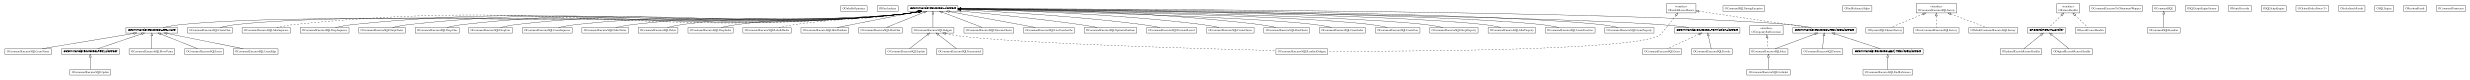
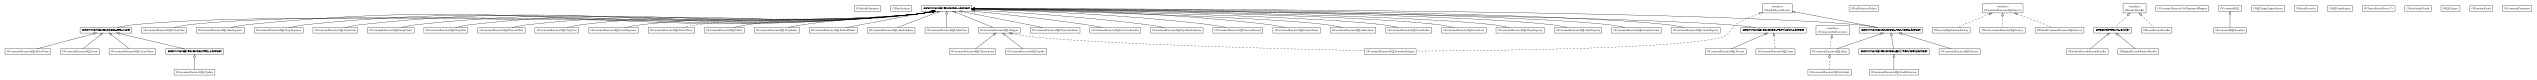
node "OCommandSQLParsingException": removed
edge "OCommandExecutorSQLAlterSequence" -> "OCommandExecutorSQLAbstract": style dashed -> solid
edge "OCommandExecutorSQLDeleteVertex" -> "OCommandExecutorSQLAbstract": style solid -> dashed
edge "OCommandExecutorSQLRebuildIndex" -> "OCommandExecutorSQLAbstract": style dashed -> solid
edge "OCommandExecutorSQLResultsetAbstract" -> "OIterableRecordSource": style dashed -> solid
node "OCommandExecutorSQLCreateLink": added
node "OCommandExecutorSQLTruncateClass": added
node "OCommandExecutorSQLCreateEdge": removed
edge "OCommandExecutorSQLLiveSelect" -> "OCommandExecutorSQLSelect": style solid -> dashed
